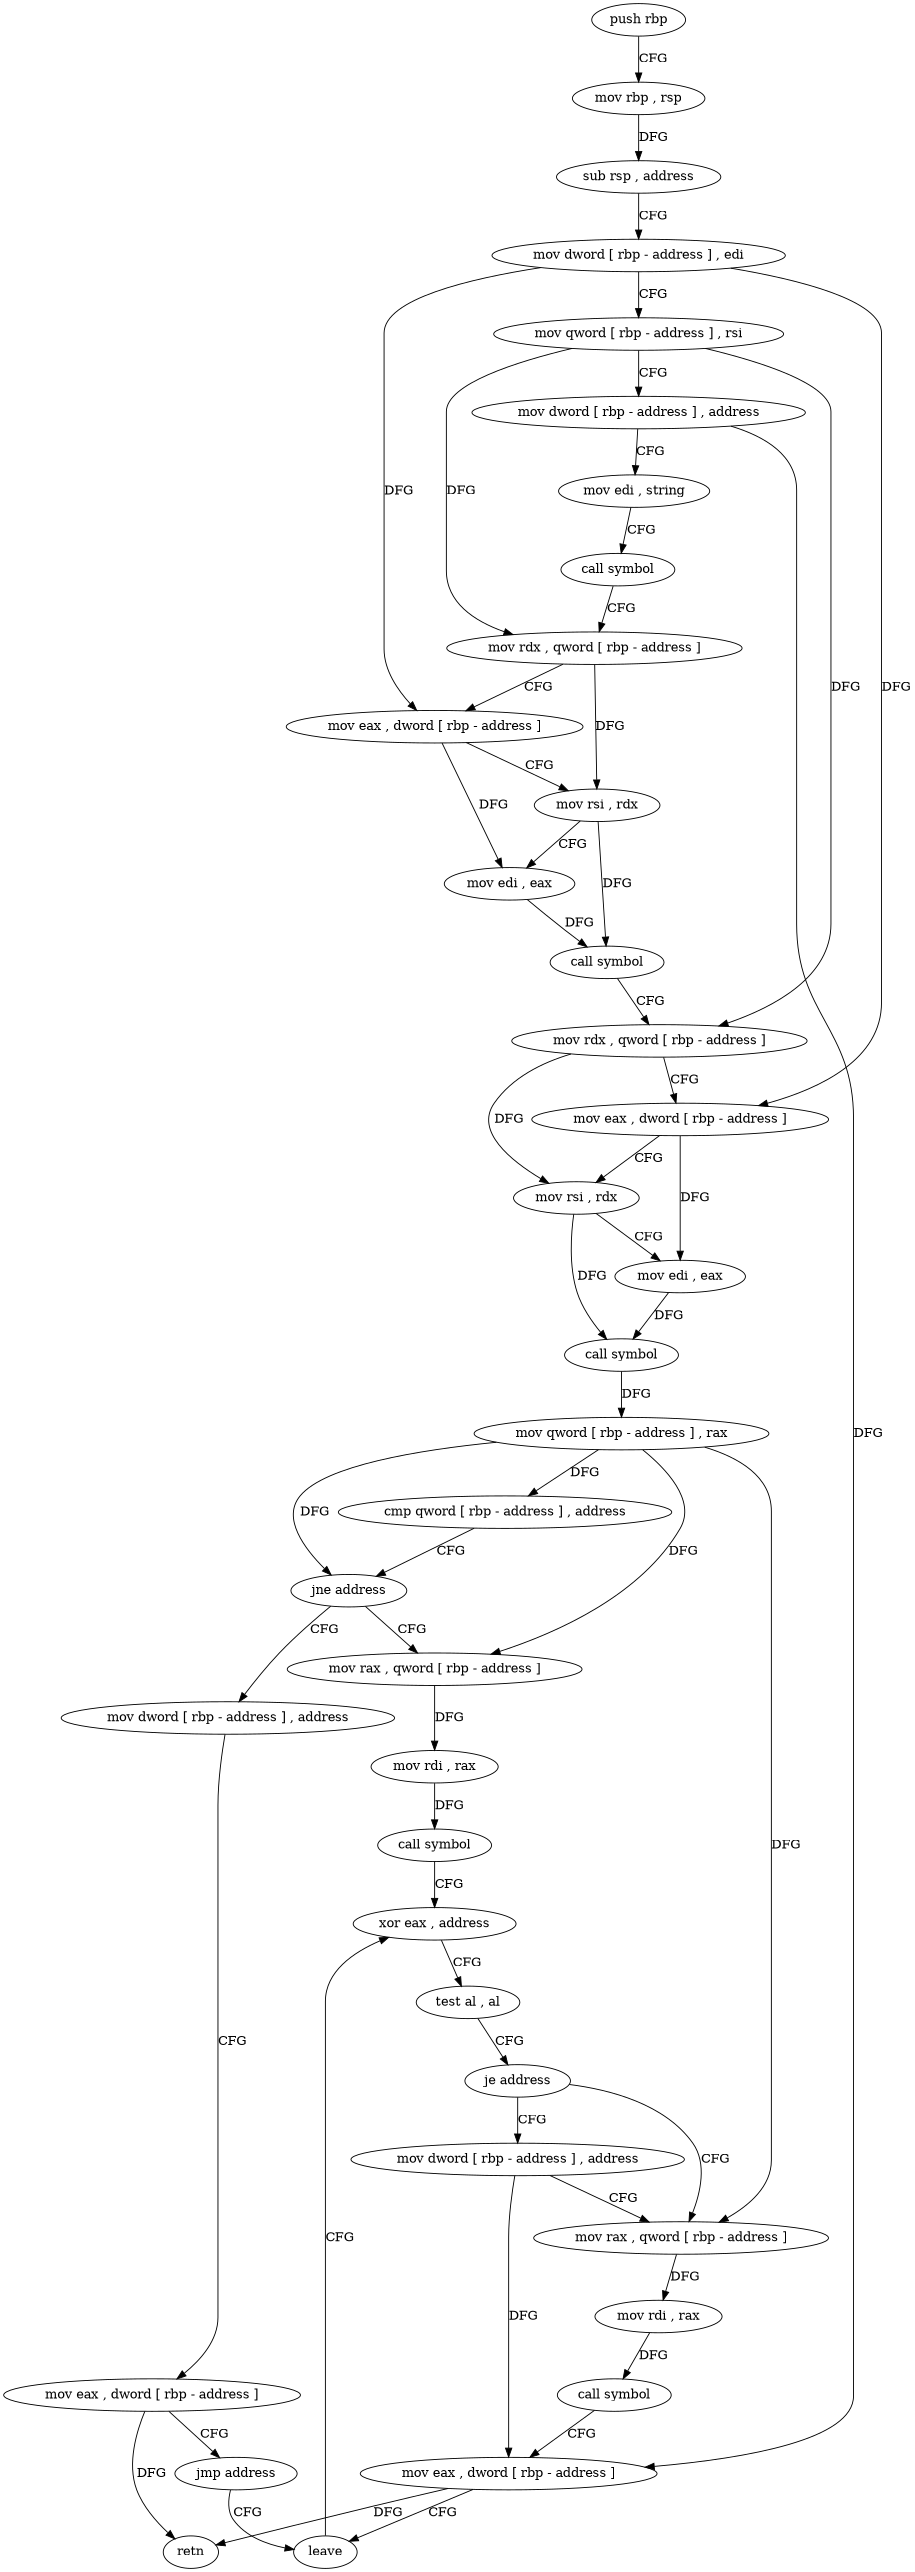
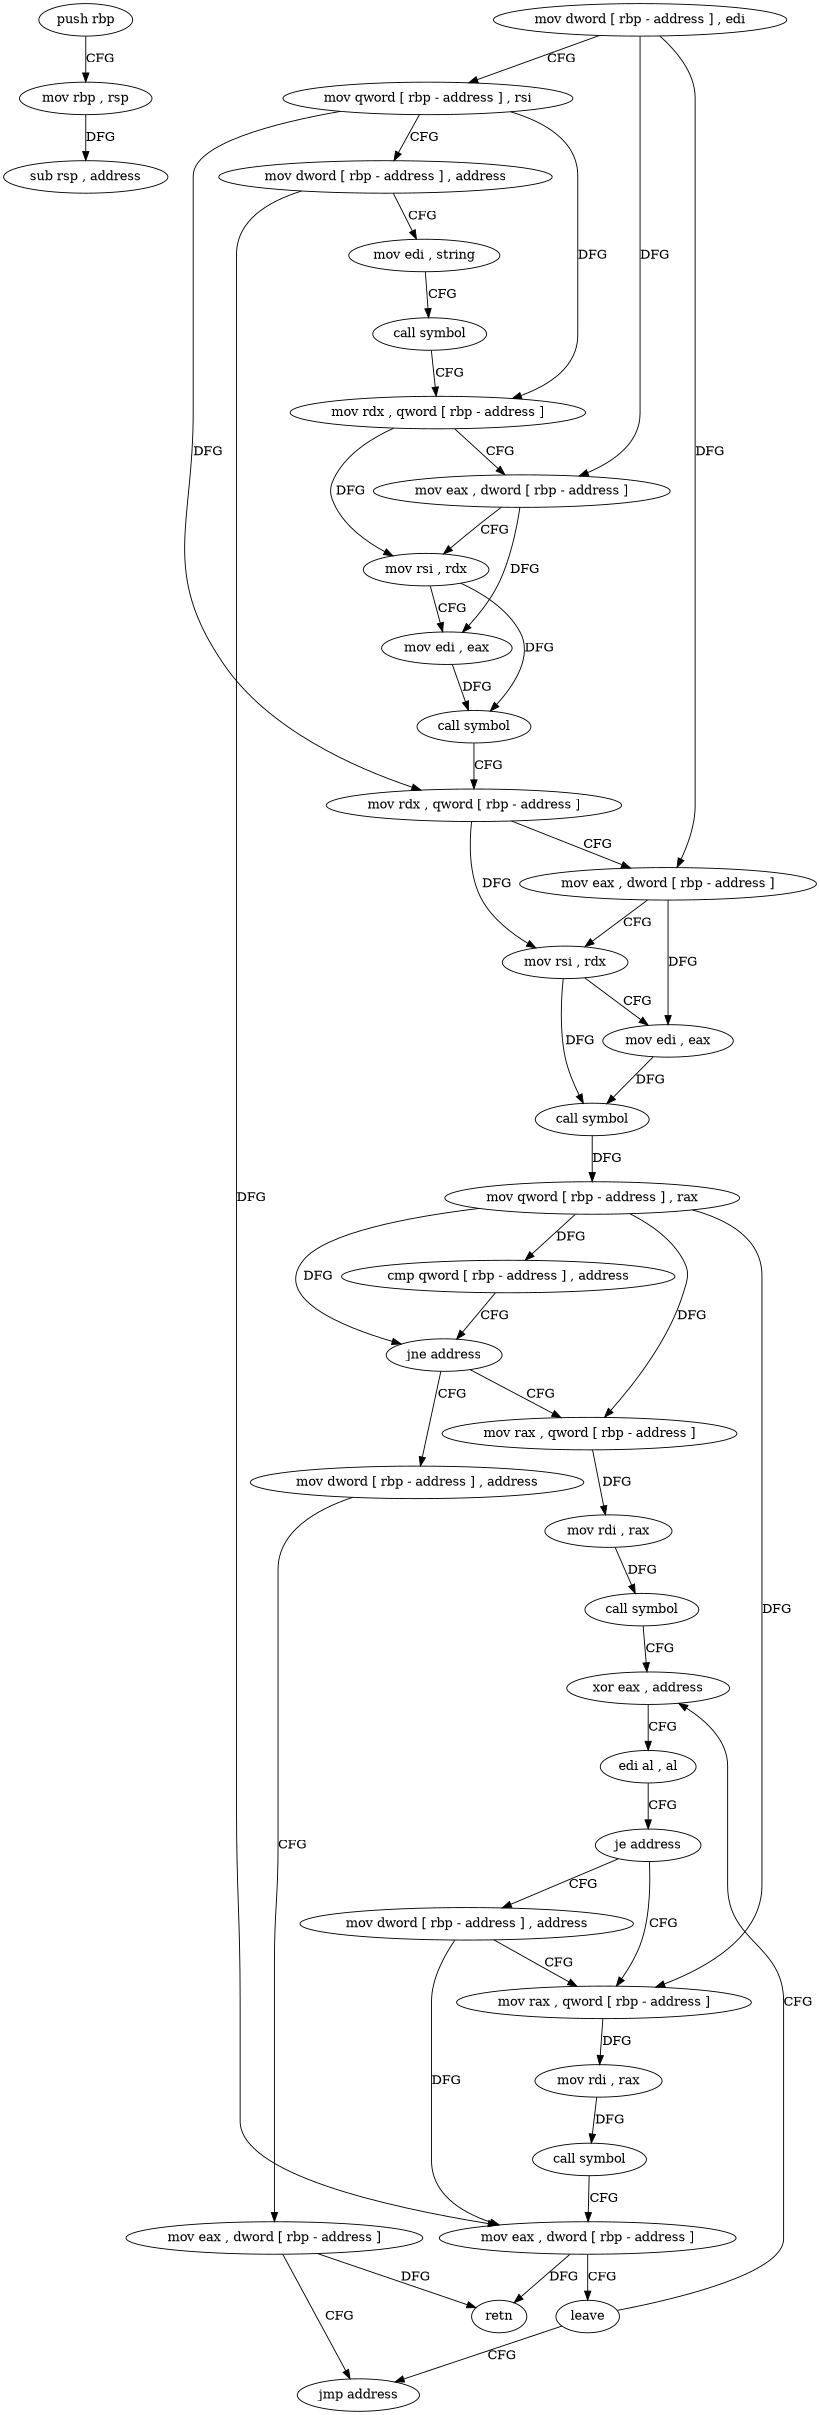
edge "sub rsp , address" -> "mov dword [ rbp - address ] , edi": removed, label "CFG"
node "test al , al": label "test al , al" -> "edi al , al"
edge "jmp address" -> "leave": reversed
